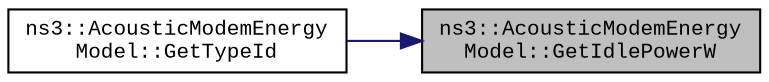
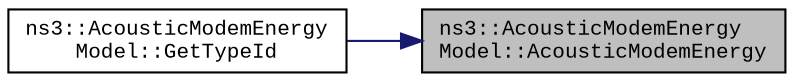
node "ns3::AcousticModemEnergy Model::GetIdlePowerW": label "ns3::AcousticModemEnergy Model::GetIdlePowerW" -> "ns3::AcousticModemEnergy Model::AcousticModemEnergy"
